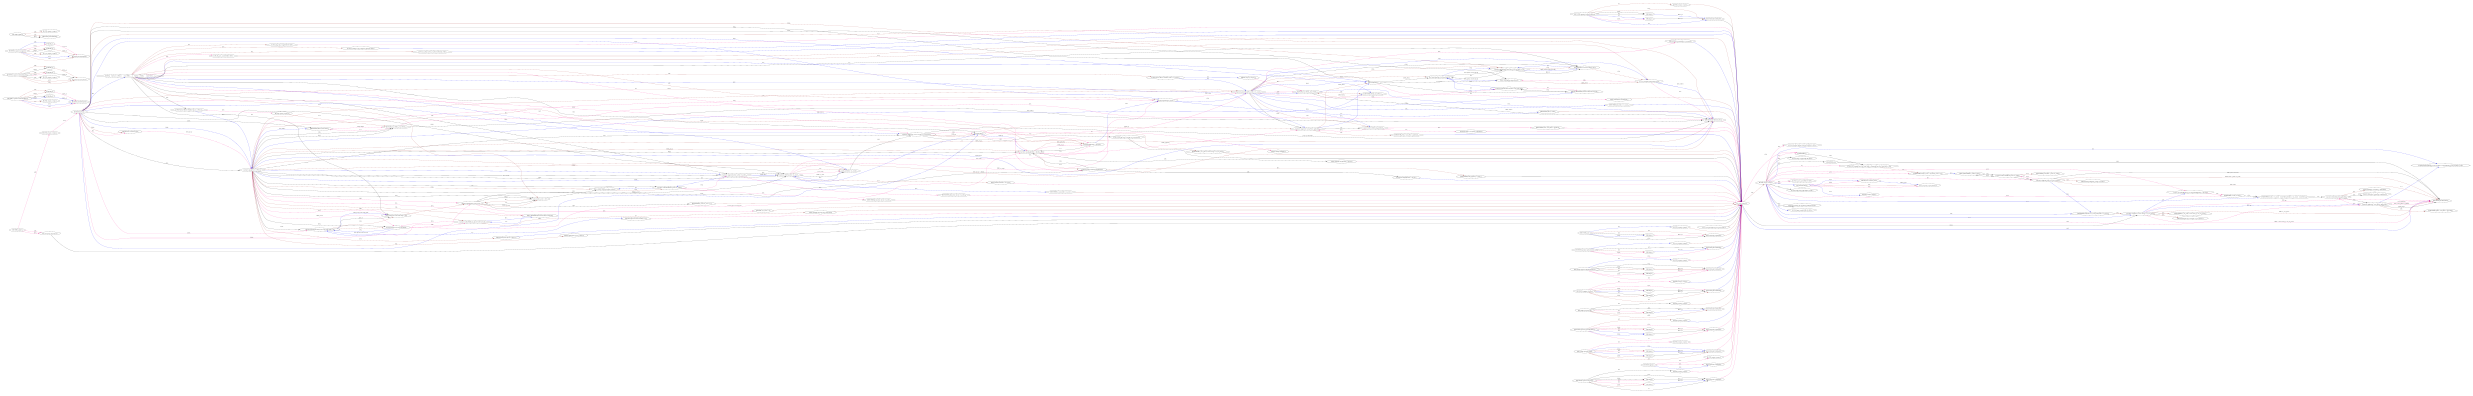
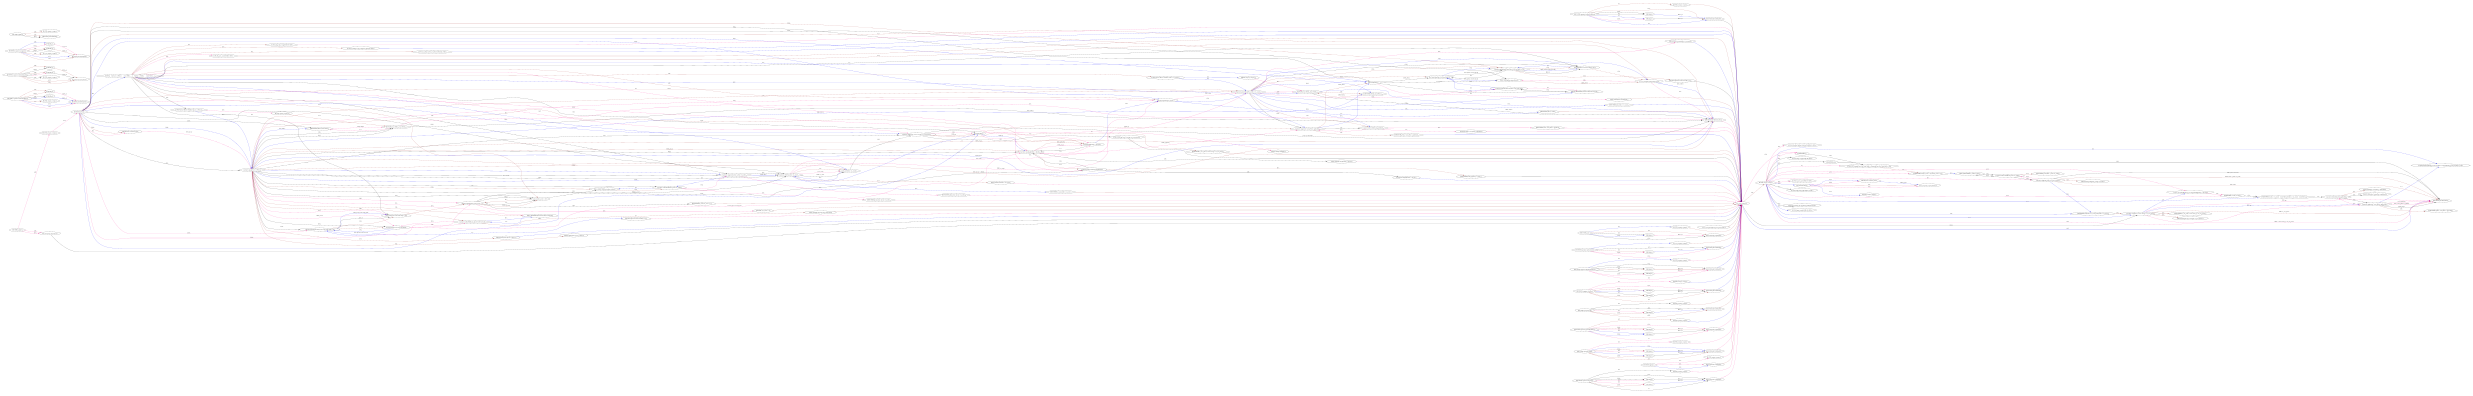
node "(LITERAL,0,pNext->GetTimeCode() >= 0)": added
